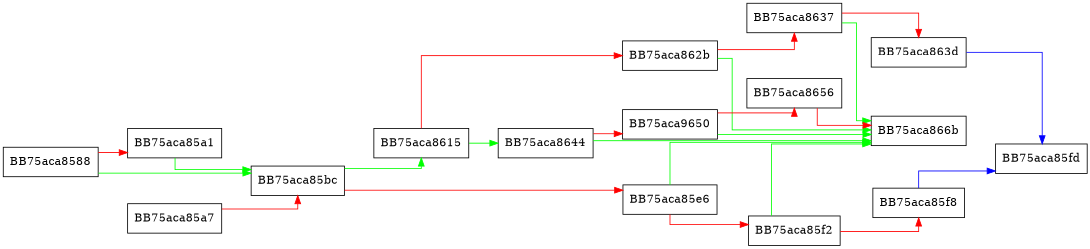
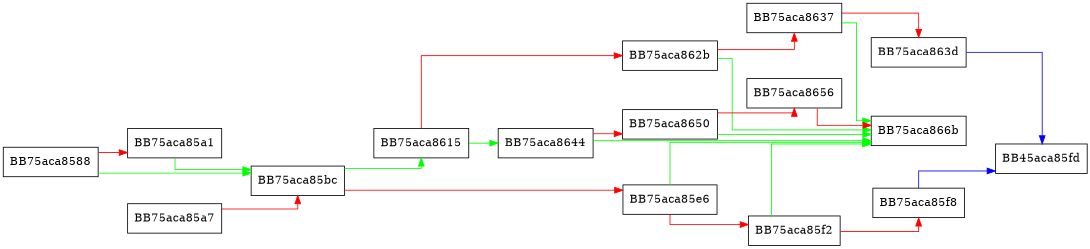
node "BB75aca9650": label "BB75aca9650" -> "BB75aca8650"
node "BB75aca85fd": label "BB75aca85fd" -> "BB45aca85fd"
